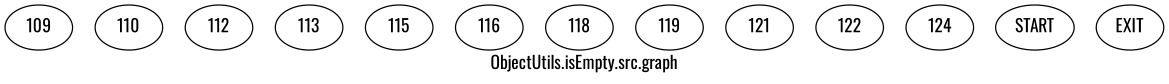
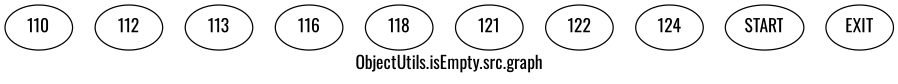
node "109": removed
node "115": removed
node "119": removed
